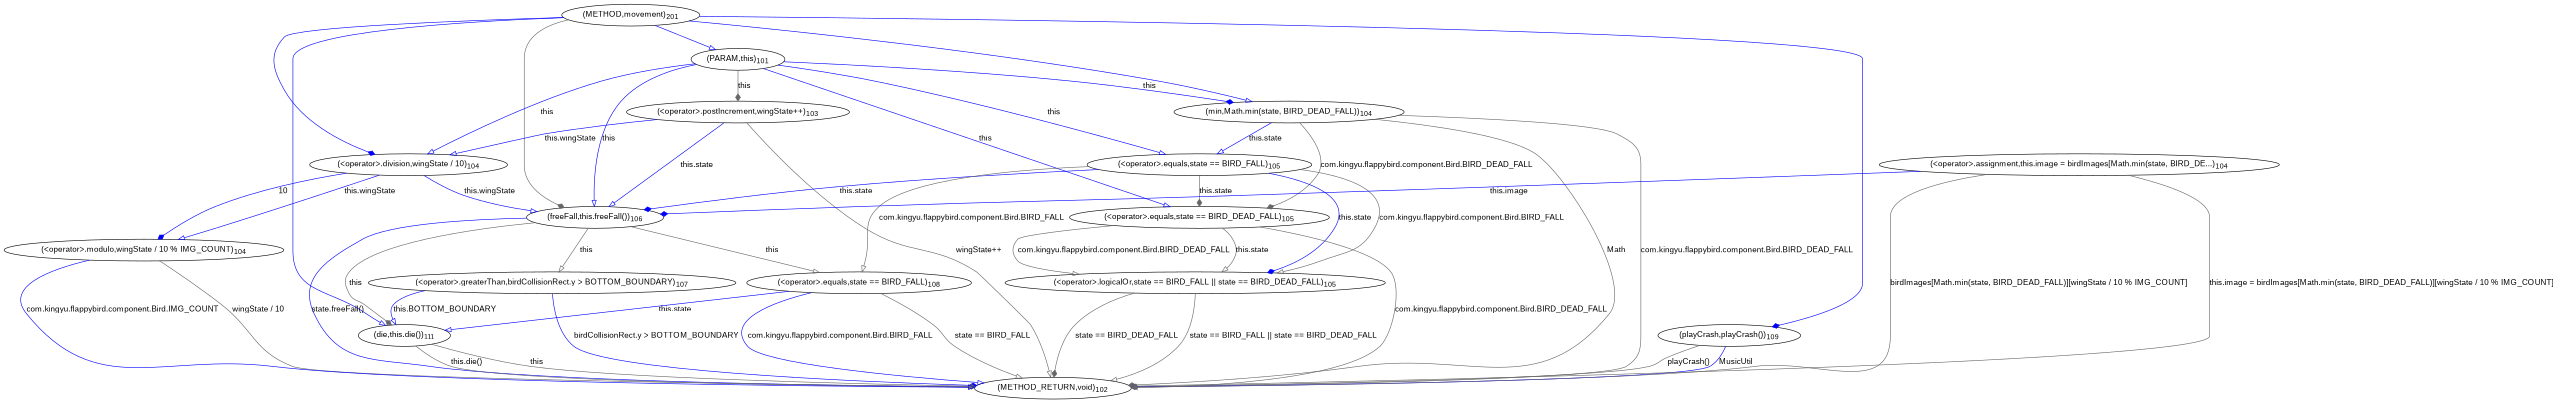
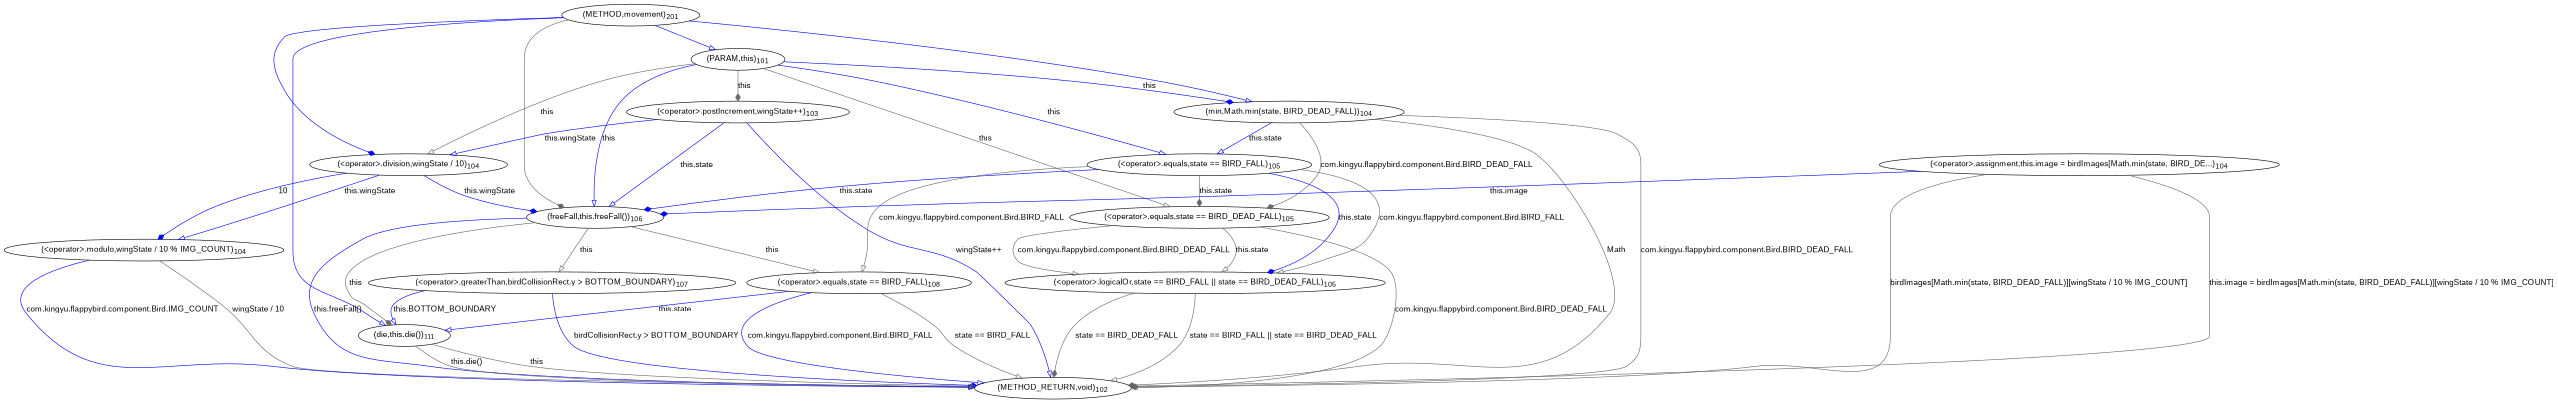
edge "(PARAM,this)" -> "(<operator>.division,wingState / 10)": color blue -> gray40
edge "(PARAM,this)" -> "(<operator>.equals,state == BIRD_DEAD_FALL)": color blue -> gray40
edge "(<operator>.division,wingState / 10)" -> "(freeFall,this.freeFall())": arrowhead onormal -> diamond
edge "(<operator>.postIncrement,wingState++)" -> "(METHOD_RETURN,void)": color gray40 -> blue
edge "(freeFall,this.freeFall())" -> "(METHOD_RETURN,void)": label "state.freeFall()" -> "this.freeFall()"
node "(playCrash,playCrash())": removed
